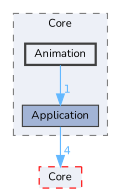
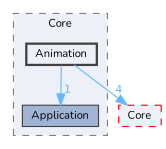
edge "Application" -> "Core": now "Animation" -> "Core"
